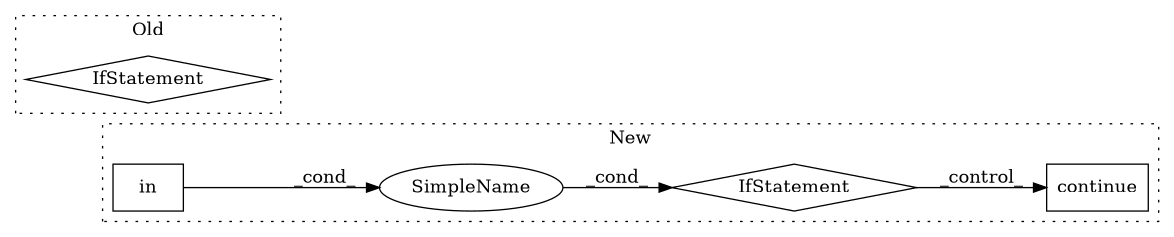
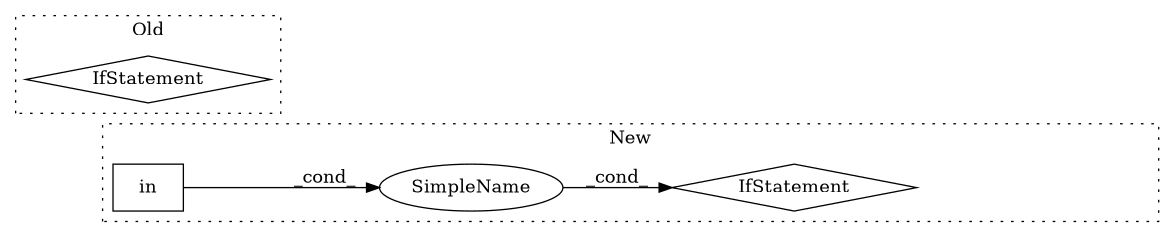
node "continue": removed
